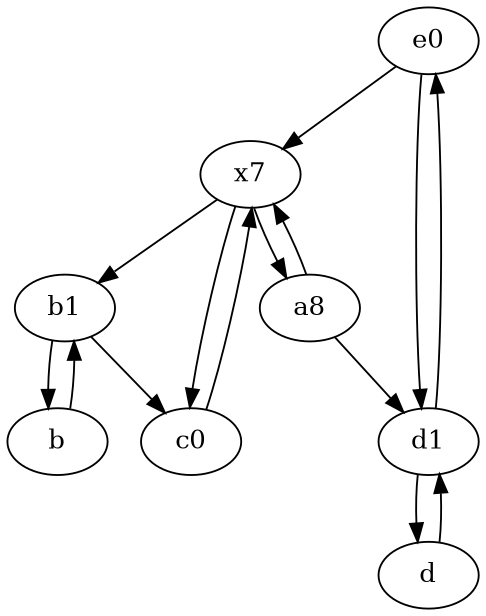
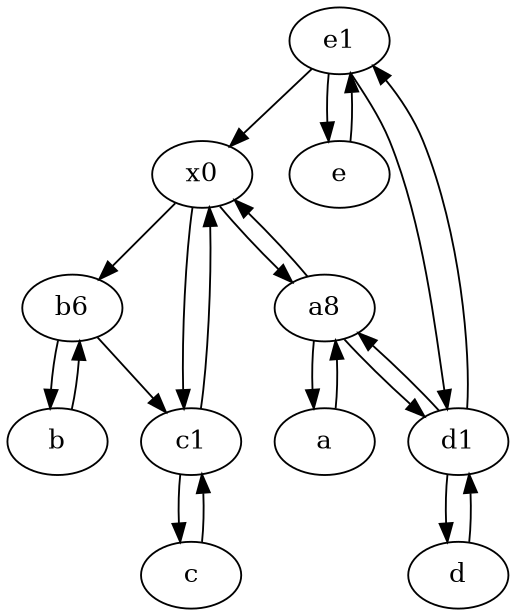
node "e0": label "e0" -> "e1"
node "x7": label "x7" -> "x0"
node "e": added
node "b1": label "b1" -> "b6"
edge "d1" -> "a8": added
node "c0": label "c0" -> "c1"
node "a": added
node "c": added
